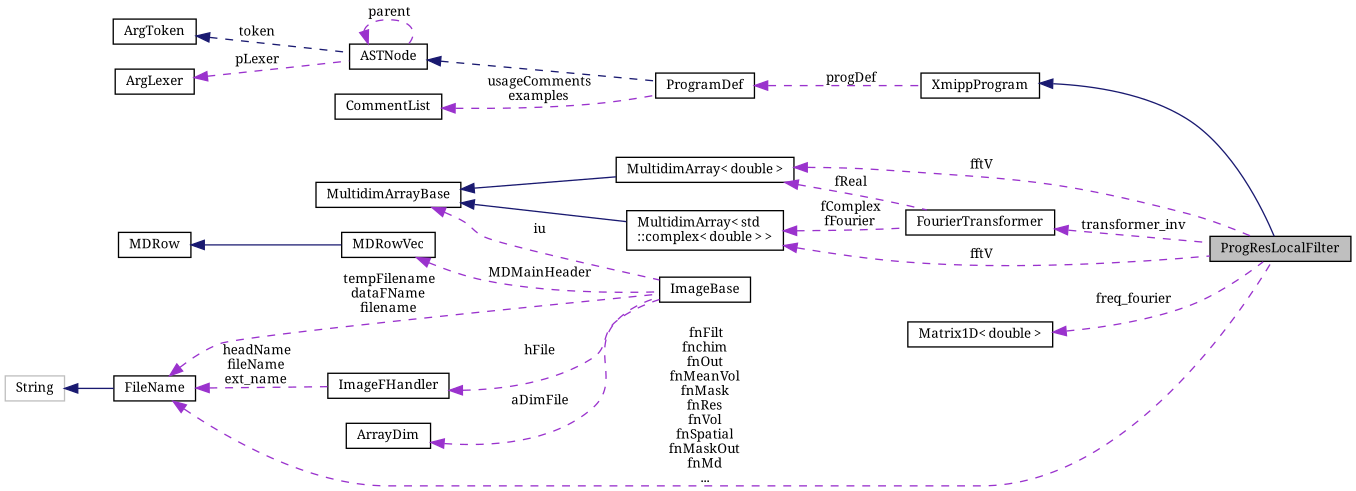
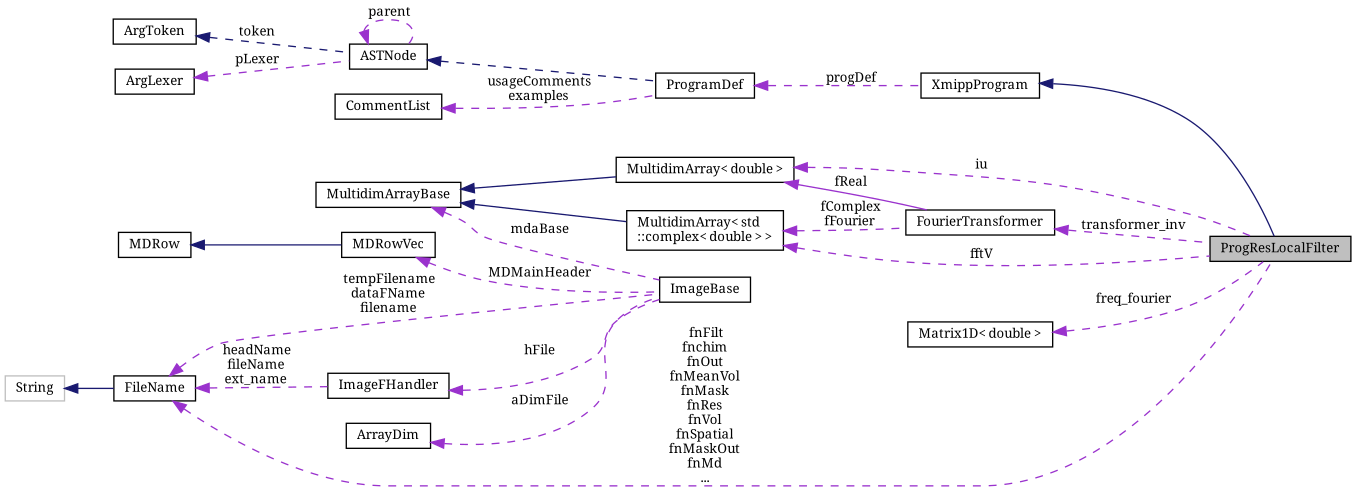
edge "ProgResLocalFilter" -> "MultidimArray< double >": label " fftV" -> " iu"
edge "FourierTransformer" -> "MultidimArray< double >": style dashed -> solid
edge "ImageBase" -> "MultidimArrayBase": label " iu" -> " mdaBase"
